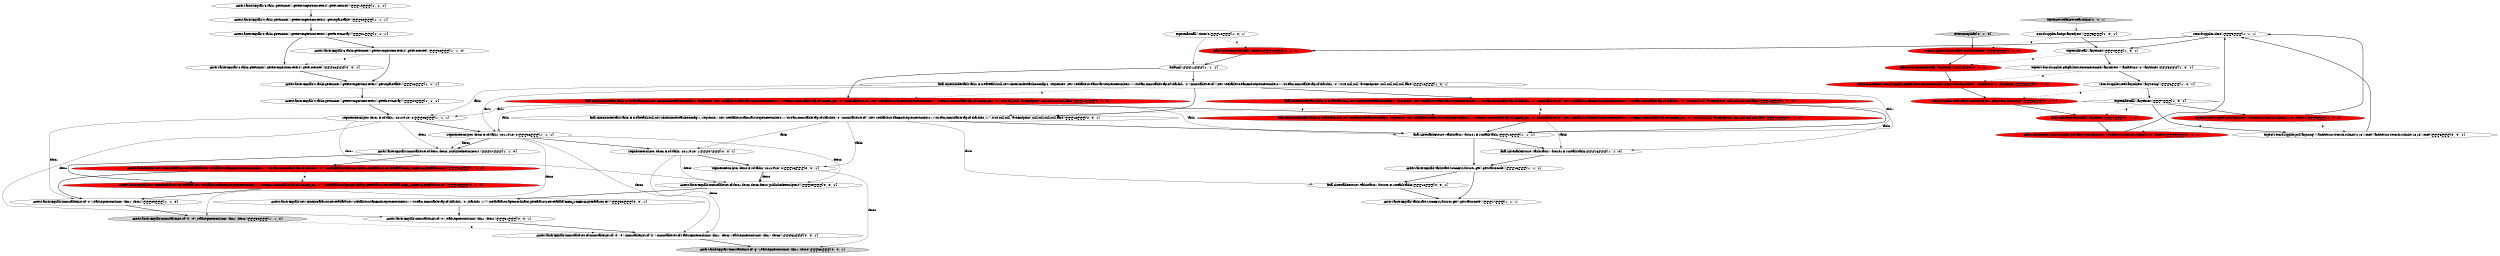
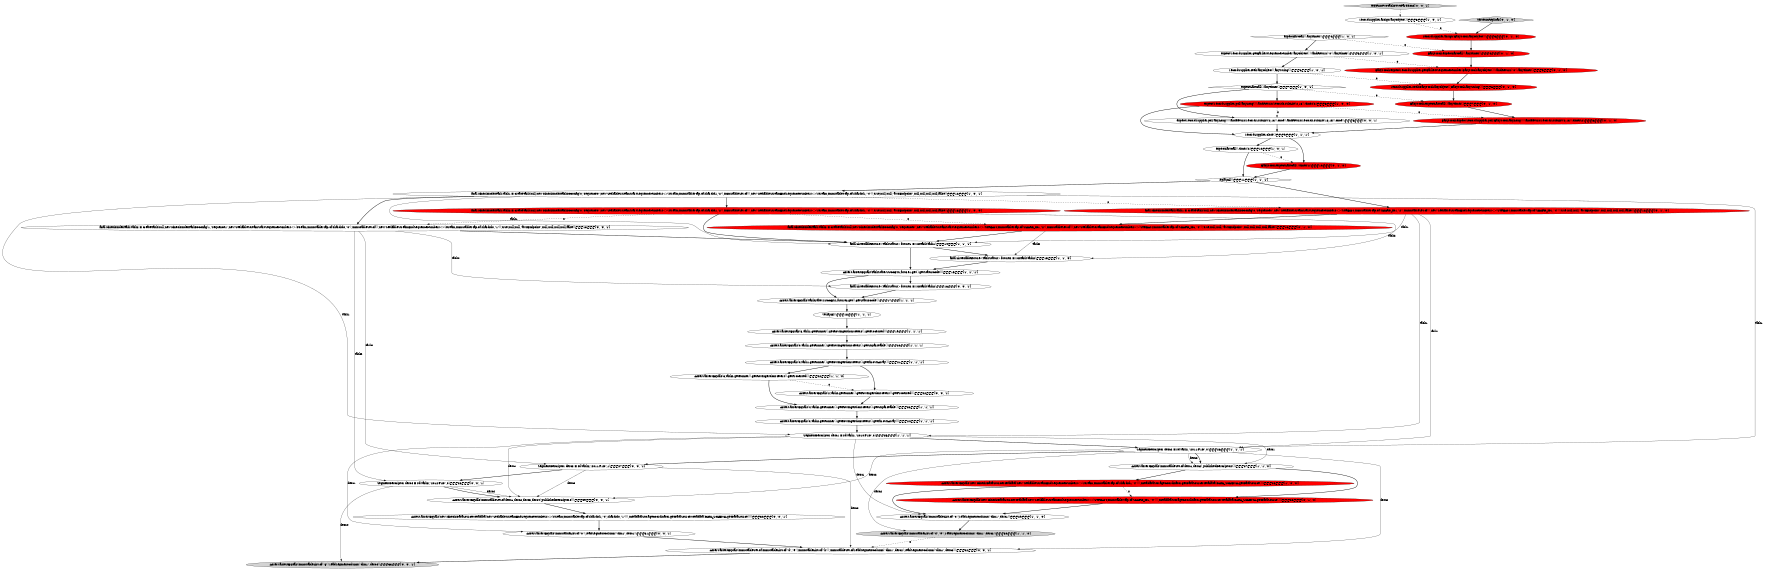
edge "recordSupplier.assign(anyObject())@@@3@@@['1', '0', '1']" -> "expectLastCall().anyTimes()@@@4@@@['1', '0', '1']": removed
edge "recordSupplier.close()@@@9@@@['1', '1', '1']" -> "expectLastCall().anyTimes()@@@4@@@['1', '0', '1']": now "recordSupplier.close()@@@9@@@['1', '1', '1']" -> "expectLastCall().times(2)@@@10@@@['1', '0', '1']"
edge "expectLastCall().times(2)@@@10@@@['1', '0', '1']" -> "replayAll()@@@11@@@['1', '1', '1']": style solid -> bold
node "expectLastCall().anyTimes()@@@4@@@['1', '0', '1']": shape ellipse -> diamond
node "replayAll()@@@11@@@['1', '1', '1']": shape ellipse -> diamond
node "verifyAll()@@@18@@@['1', '1', '1']": added
